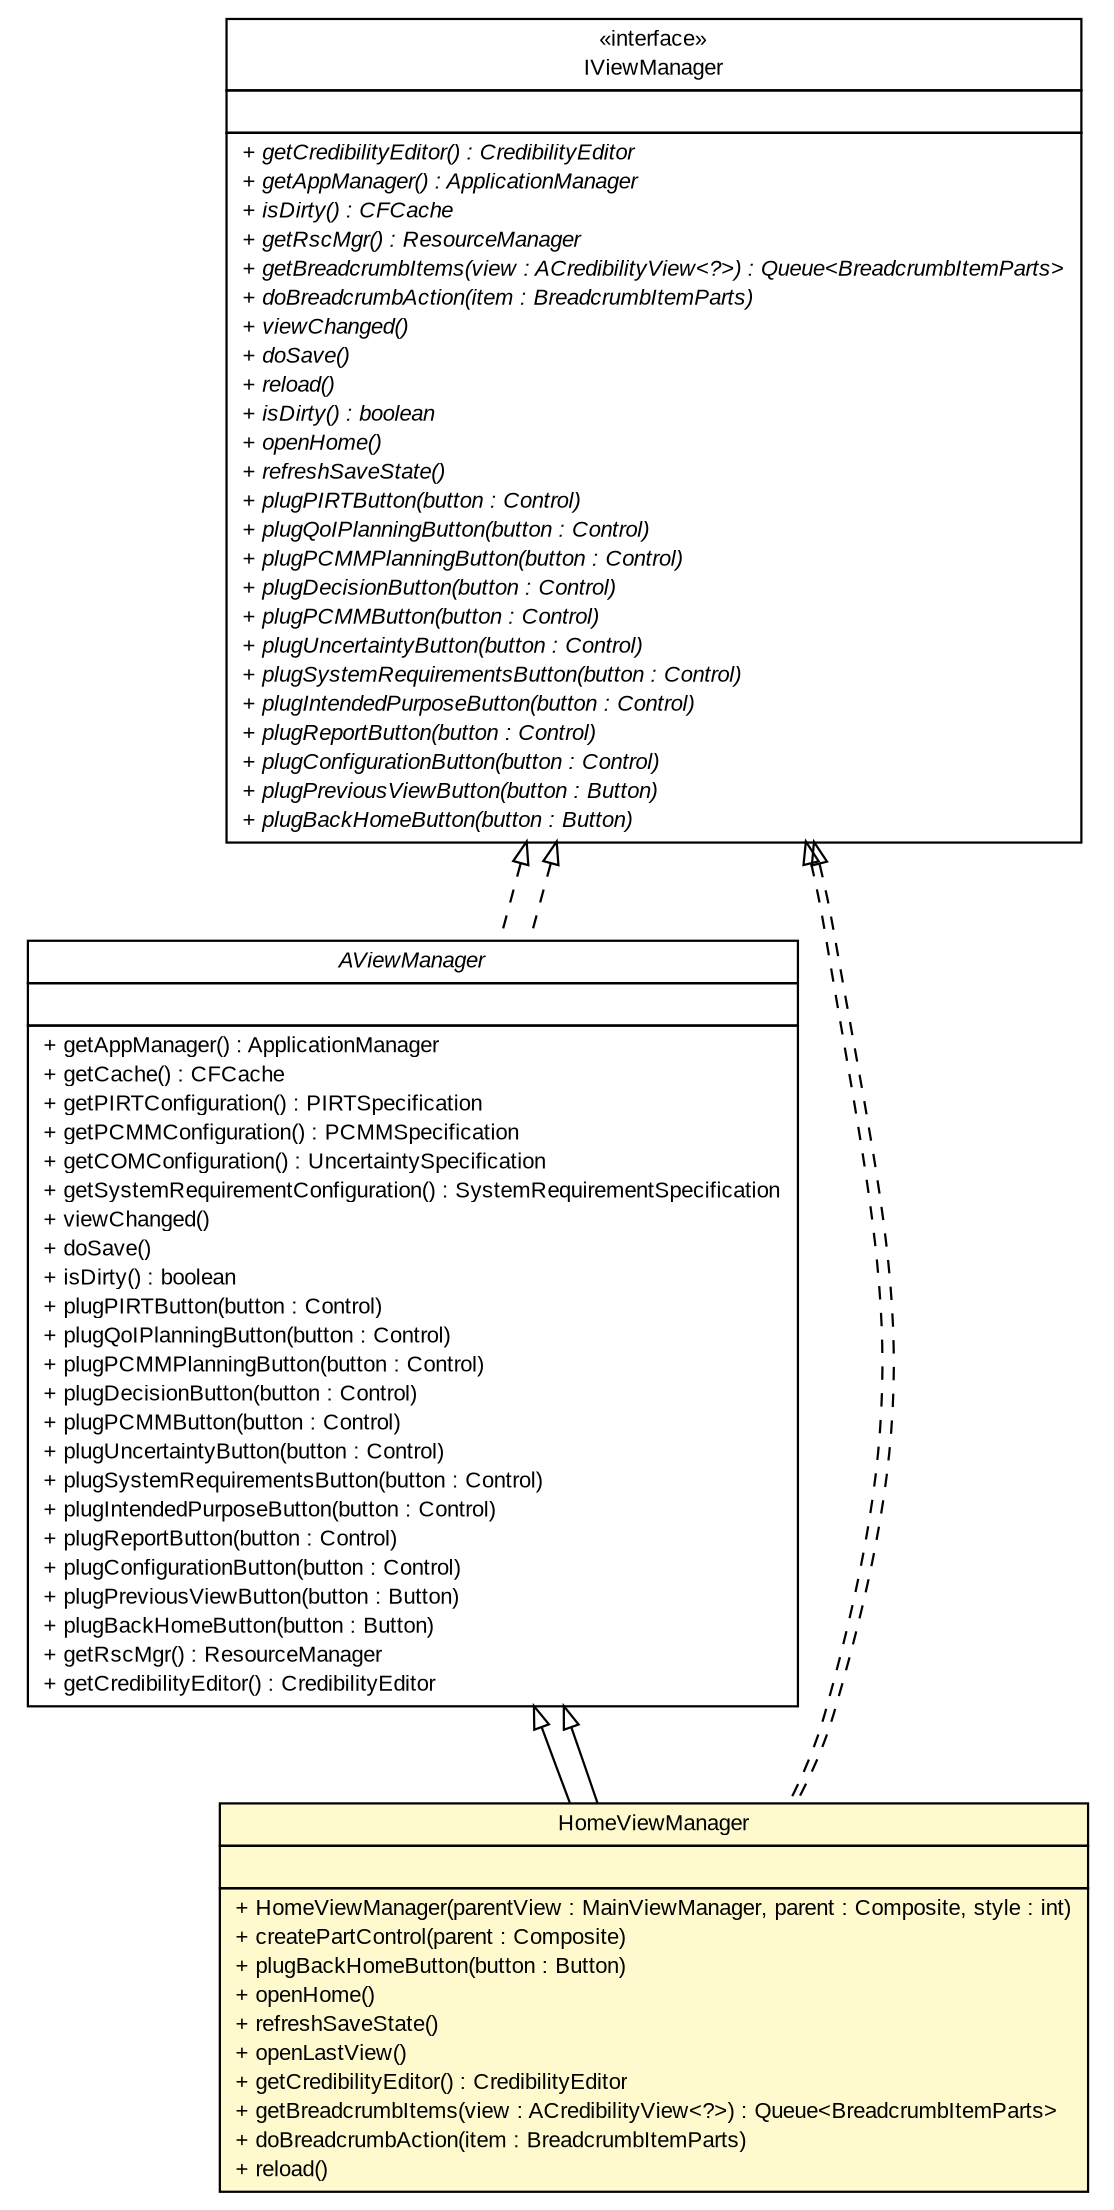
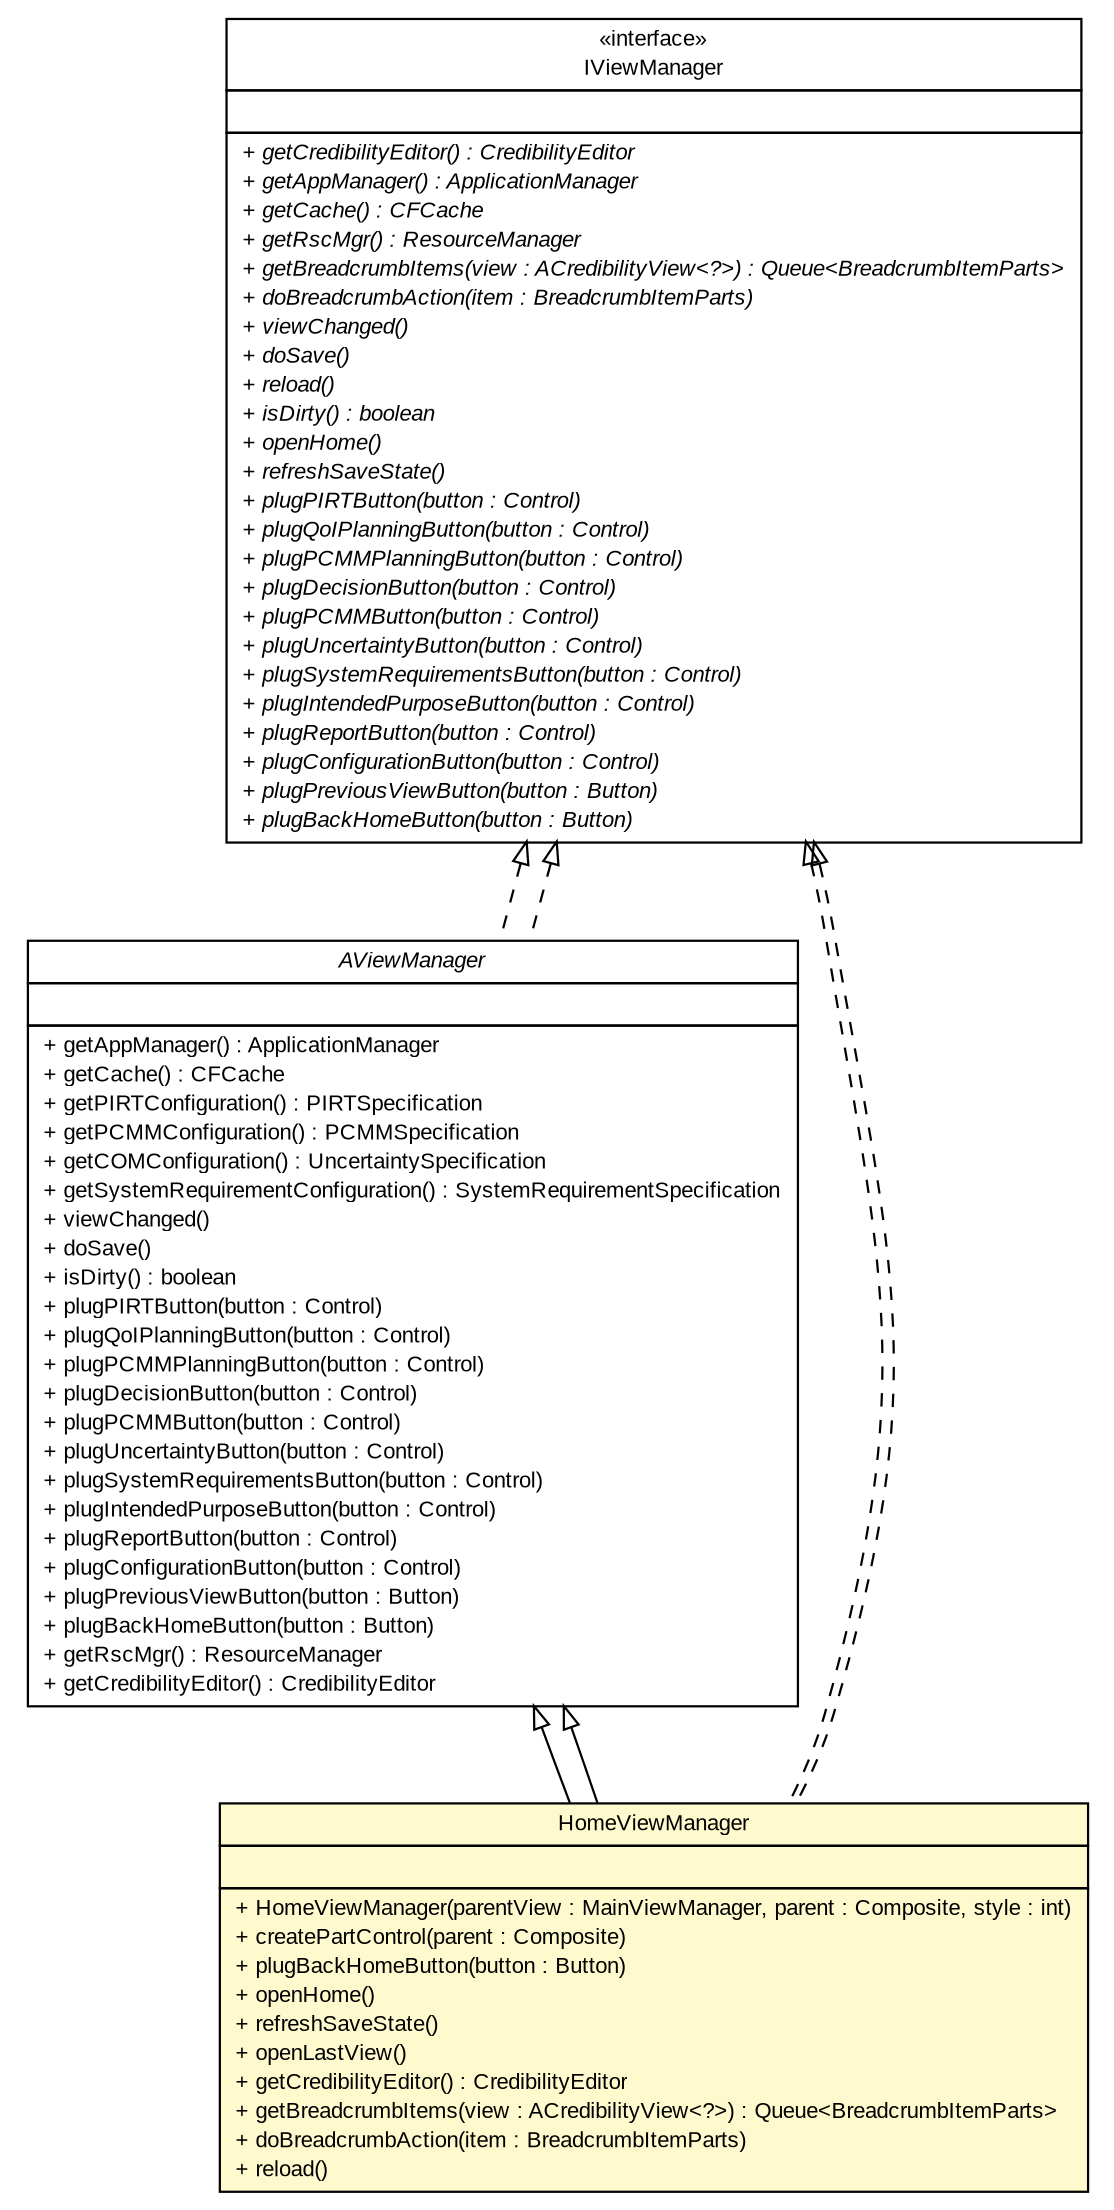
node "IViewManager": text "+ isDirty() : CFCache" -> "+ getCache() : CFCache"
